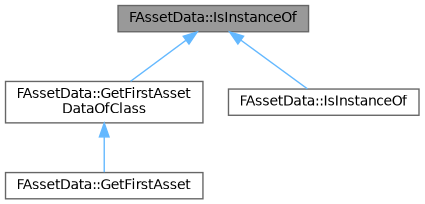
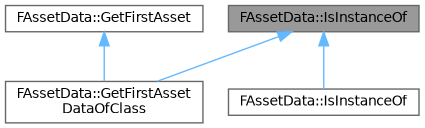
edge "FAssetData::GetFirstAsset" -> "FAssetData::GetFirstAsset DataOfClass": reversed
